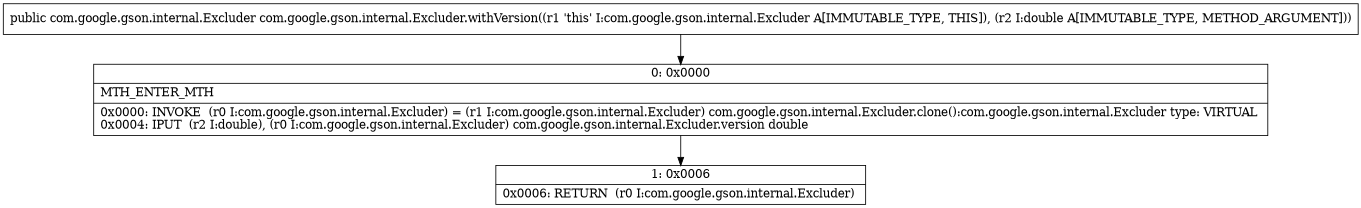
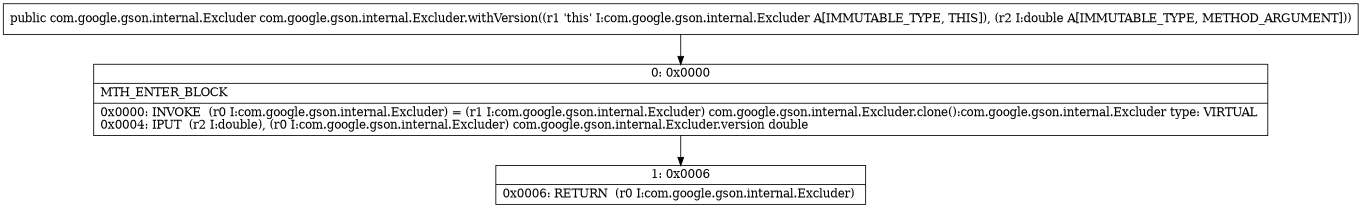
node "0: 0x0000": text "MTH_ENTER_MTH" -> "MTH_ENTER_BLOCK"
